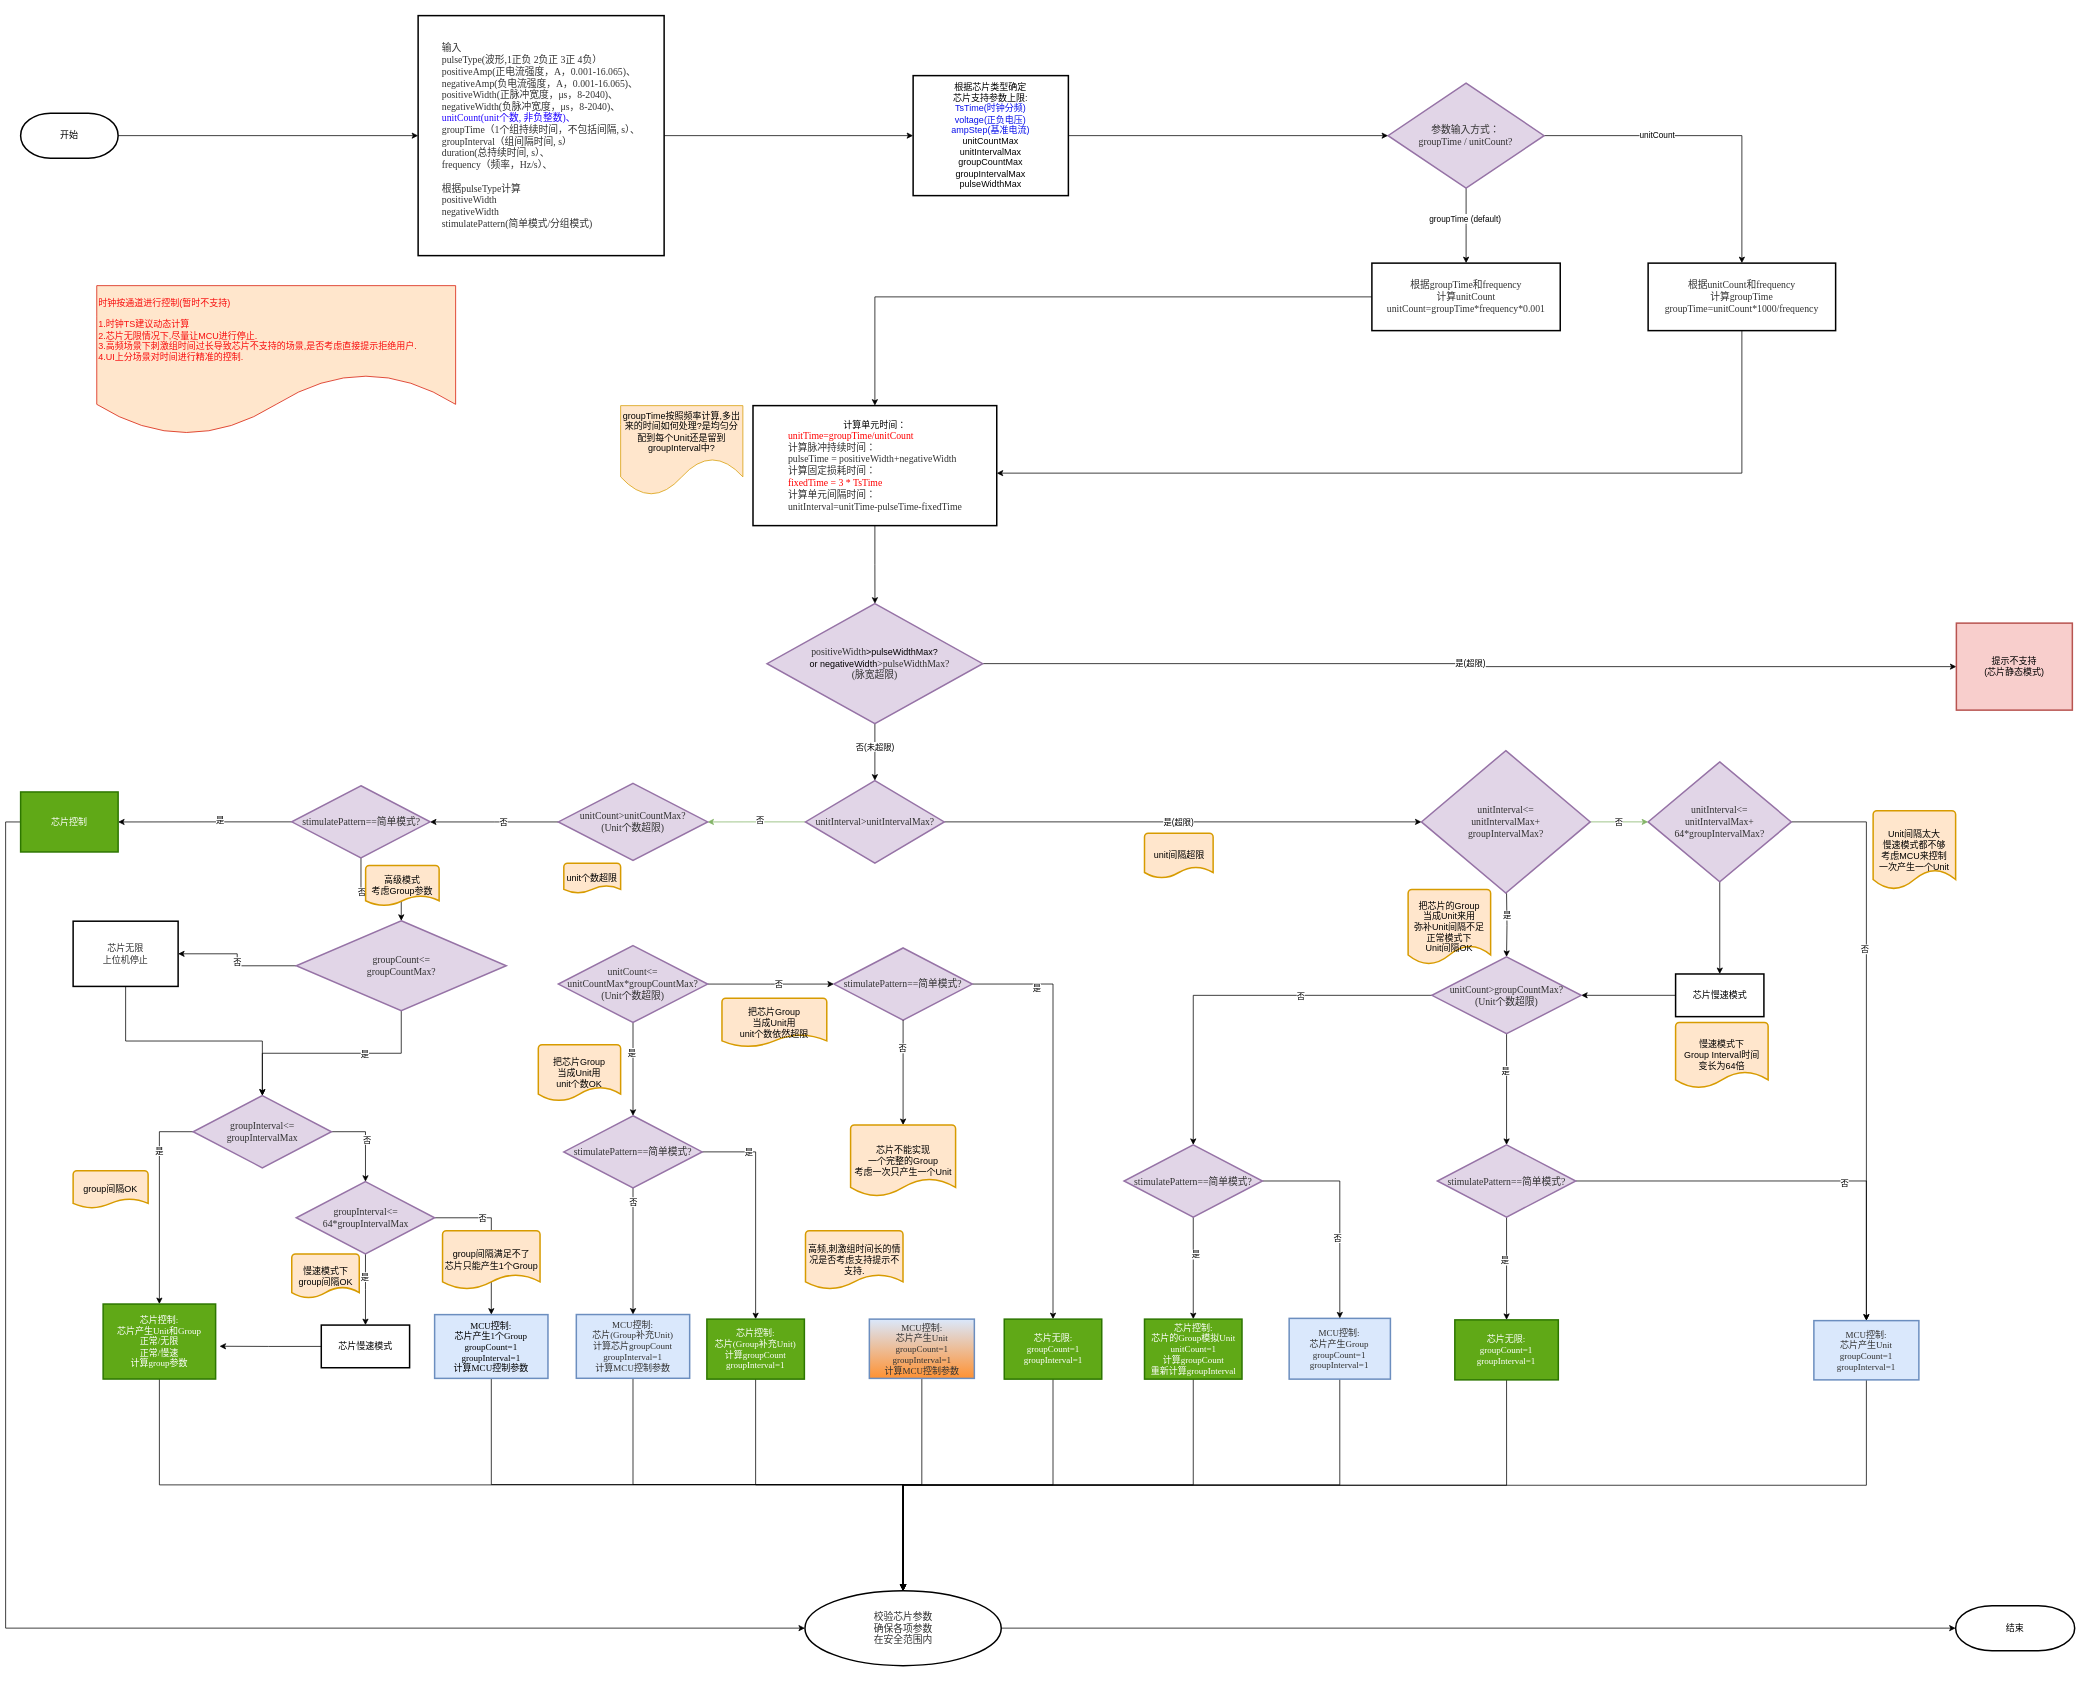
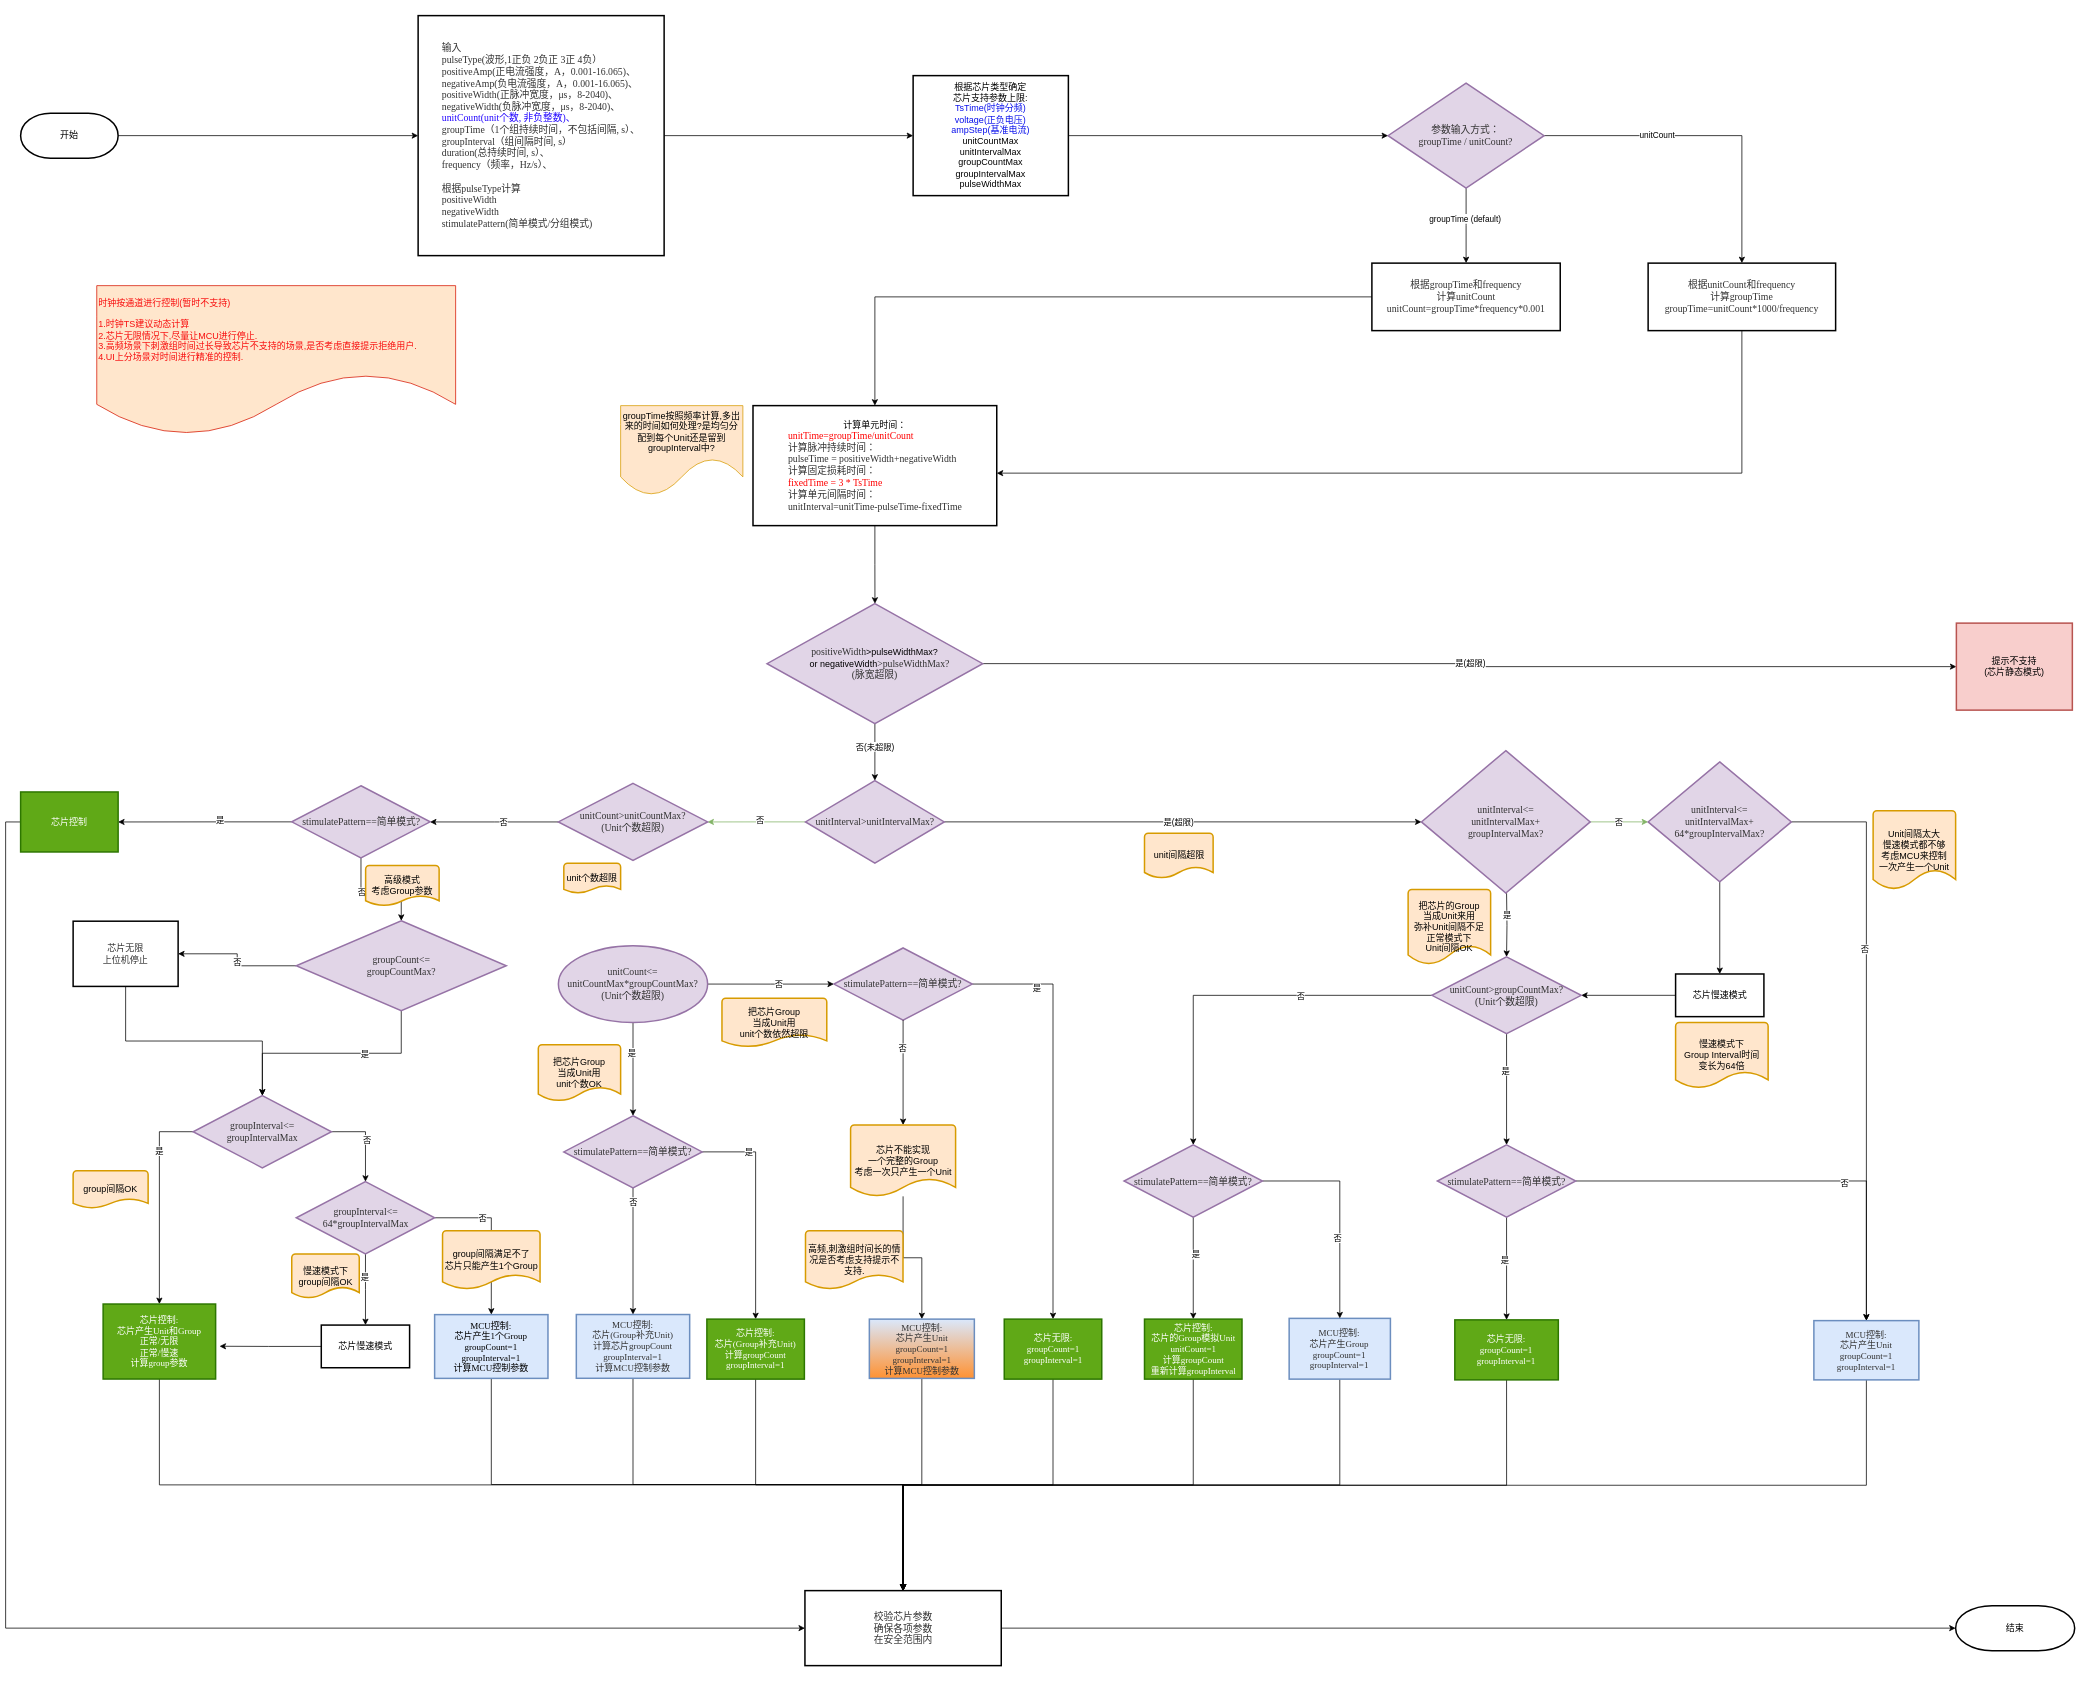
node "unitCount<= unitCountMax*groupCountMax? (Unit个数超限)": shape diamond -> ellipse
edge "芯片不能实现 一个完整的Group 考虑一次只产生一个Unit" -> "MCU控制: 芯片产生Unit groupCount=1 groupInterval=1 计算MCU控制参数": added
node "校验芯片参数 确保各项参数 在安全范围内": shape ellipse -> rectangle
